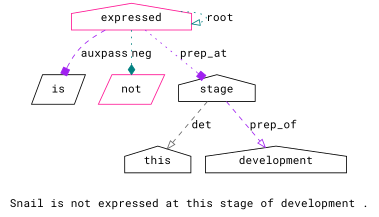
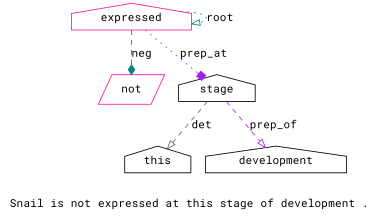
edge "expressed" -> "not": style dotted -> dashed
node "is": removed
